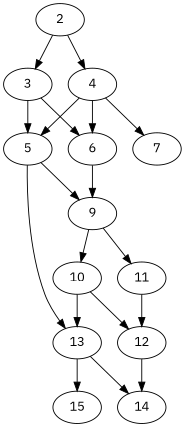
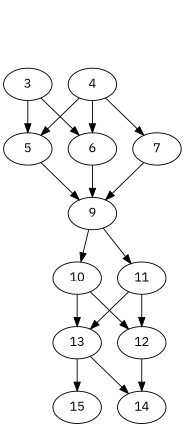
node "2": removed
edge "7" -> "9": added
edge "5" -> "13": now "11" -> "13"
